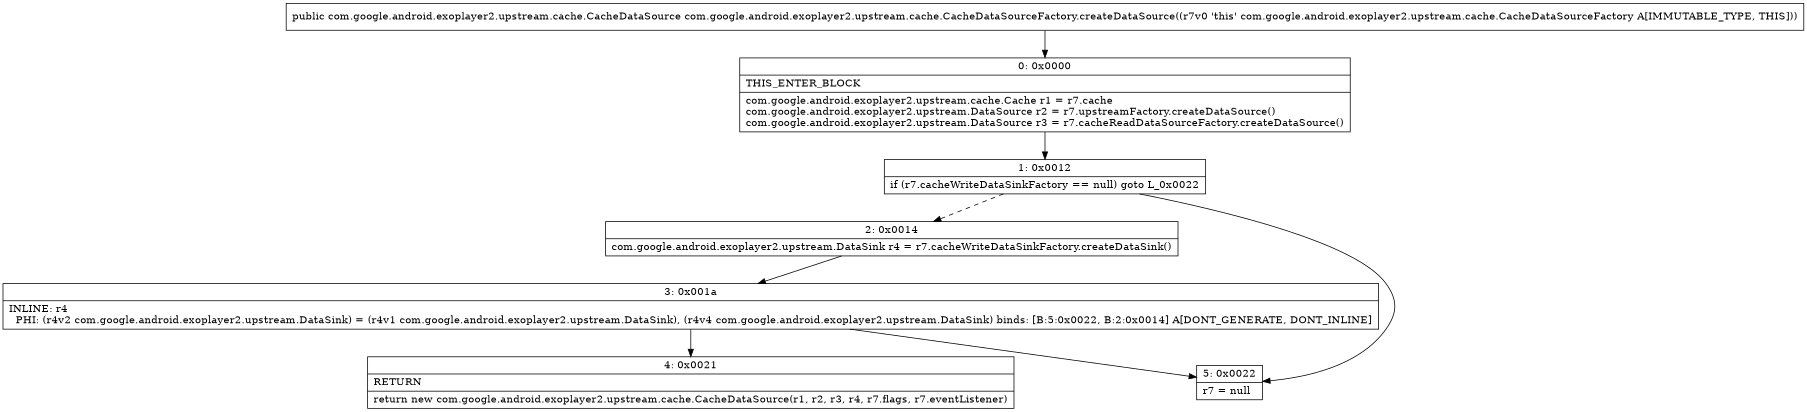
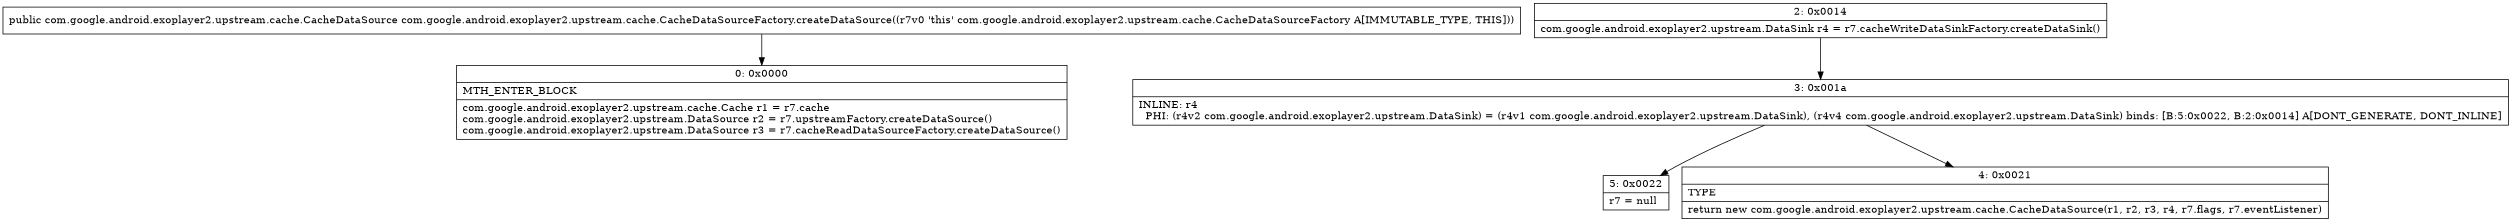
node "0: 0x0000": text "THIS_ENTER_BLOCK" -> "MTH_ENTER_BLOCK"
node "1: 0x0012": removed
node "4: 0x0021": text "RETURN" -> "TYPE"
